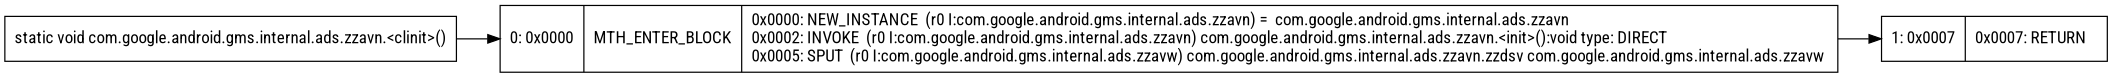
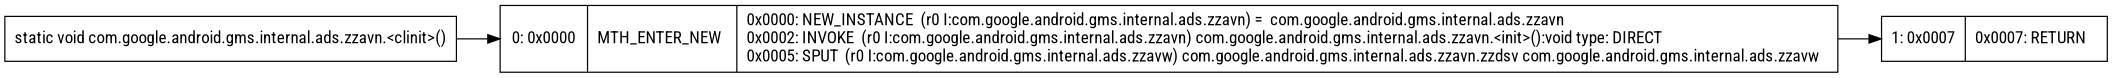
node "0: 0x0000": text "MTH_ENTER_BLOCK" -> "MTH_ENTER_NEW"
